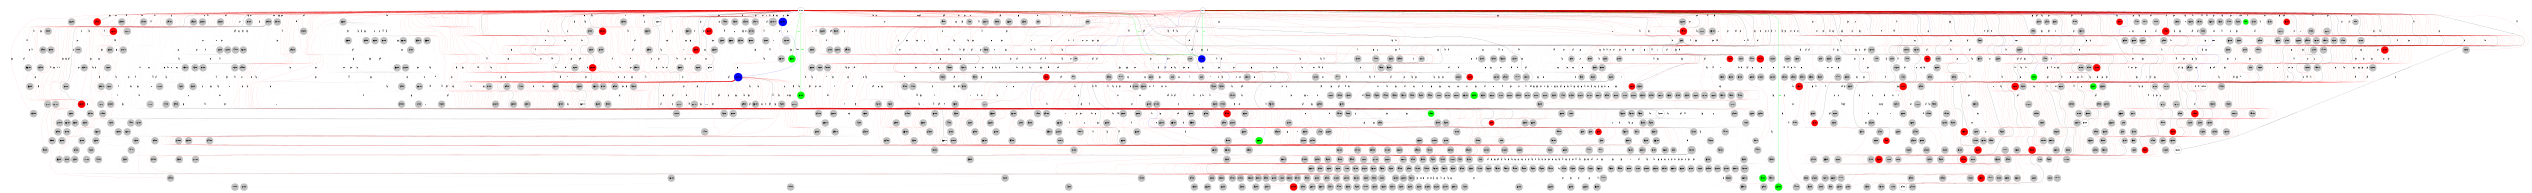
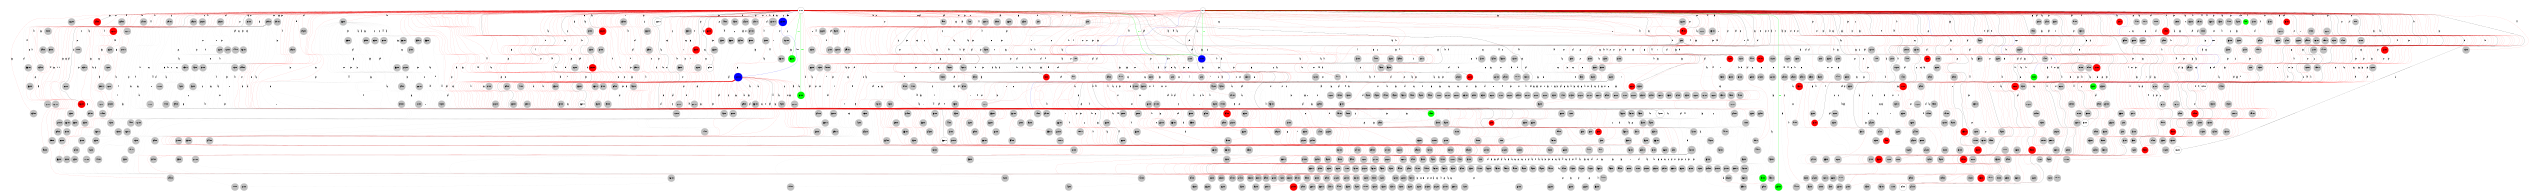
node "804/0.0": fillcolor green -> gray
edge "45/0.0" -- "154/0.0": now "45/0.0" -- "697/0.0"
node "606/0.0": removed
